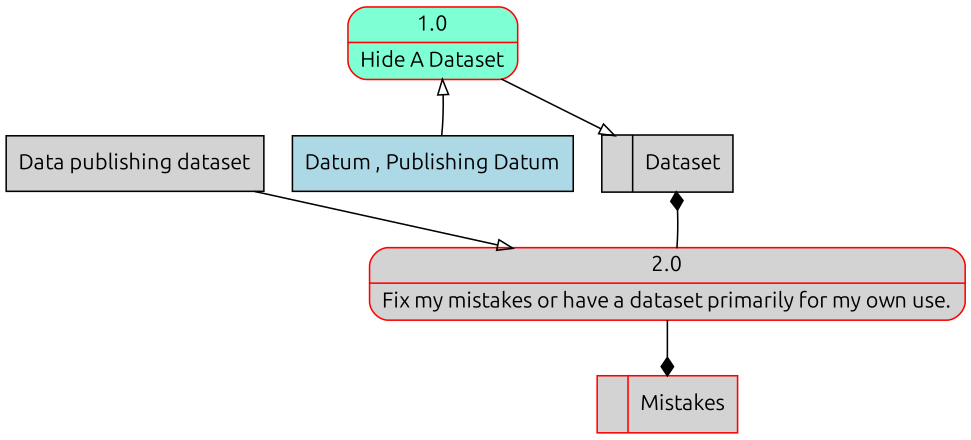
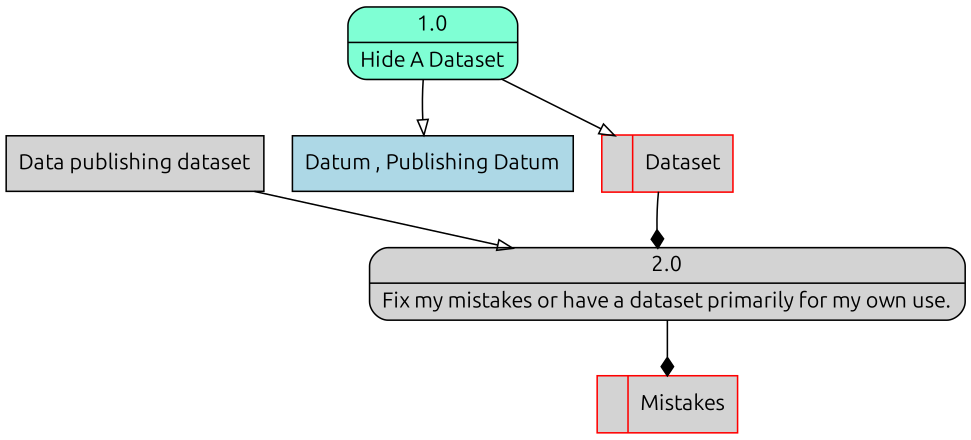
node "1.0": color red -> black
edge "Datum , Publishing Datum" -> "1.0": reversed
node "Dataset": color black -> red
edge "2.0" -> "Dataset": reversed
node "2.0": color red -> black
